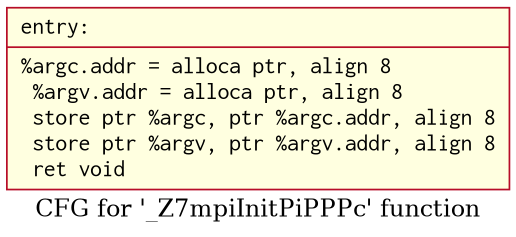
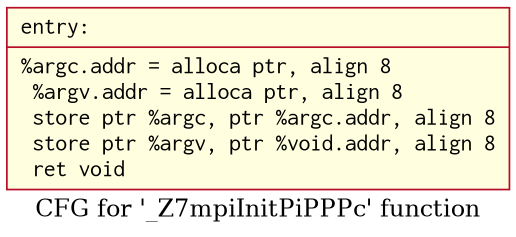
node "entry:": text "store ptr %argv, ptr %argv.addr, align 8" -> "store ptr %argv, ptr %void.addr, align 8"
